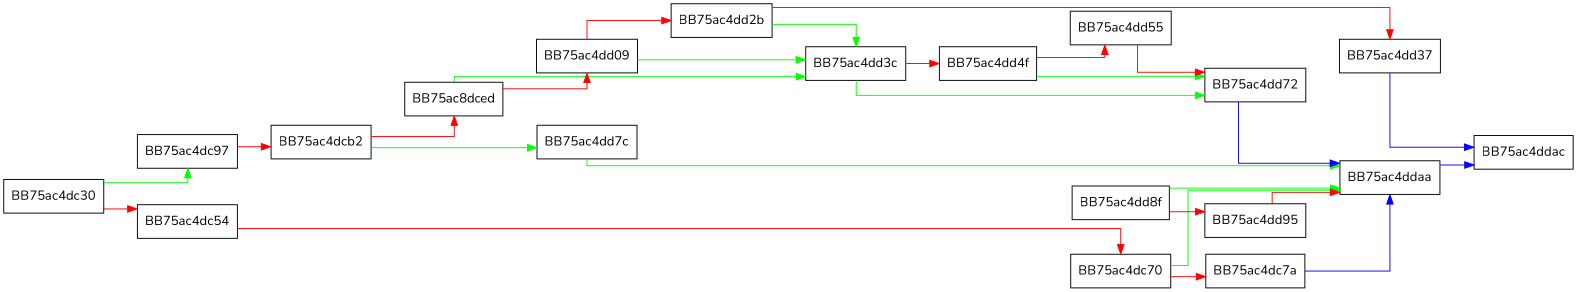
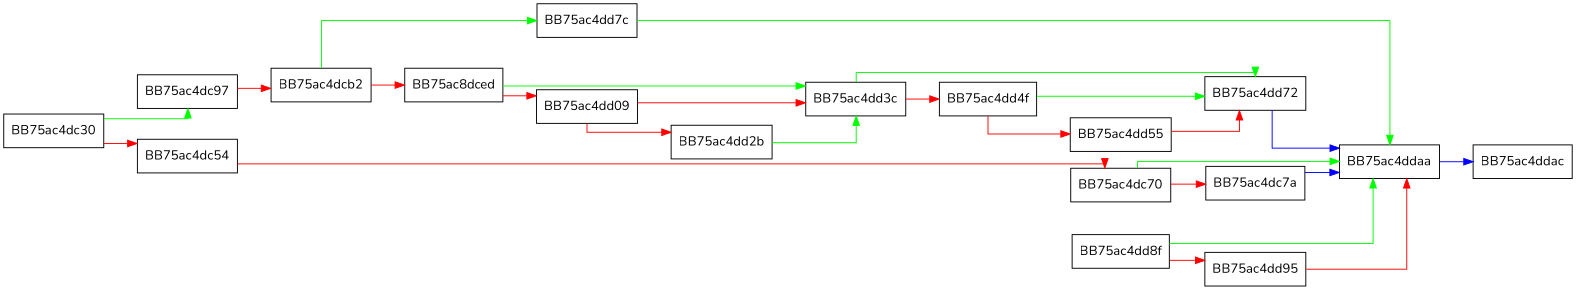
node "BB75ac4dd37": removed
edge "BB75ac4dd09" -> "BB75ac4dd3c": color green -> red
